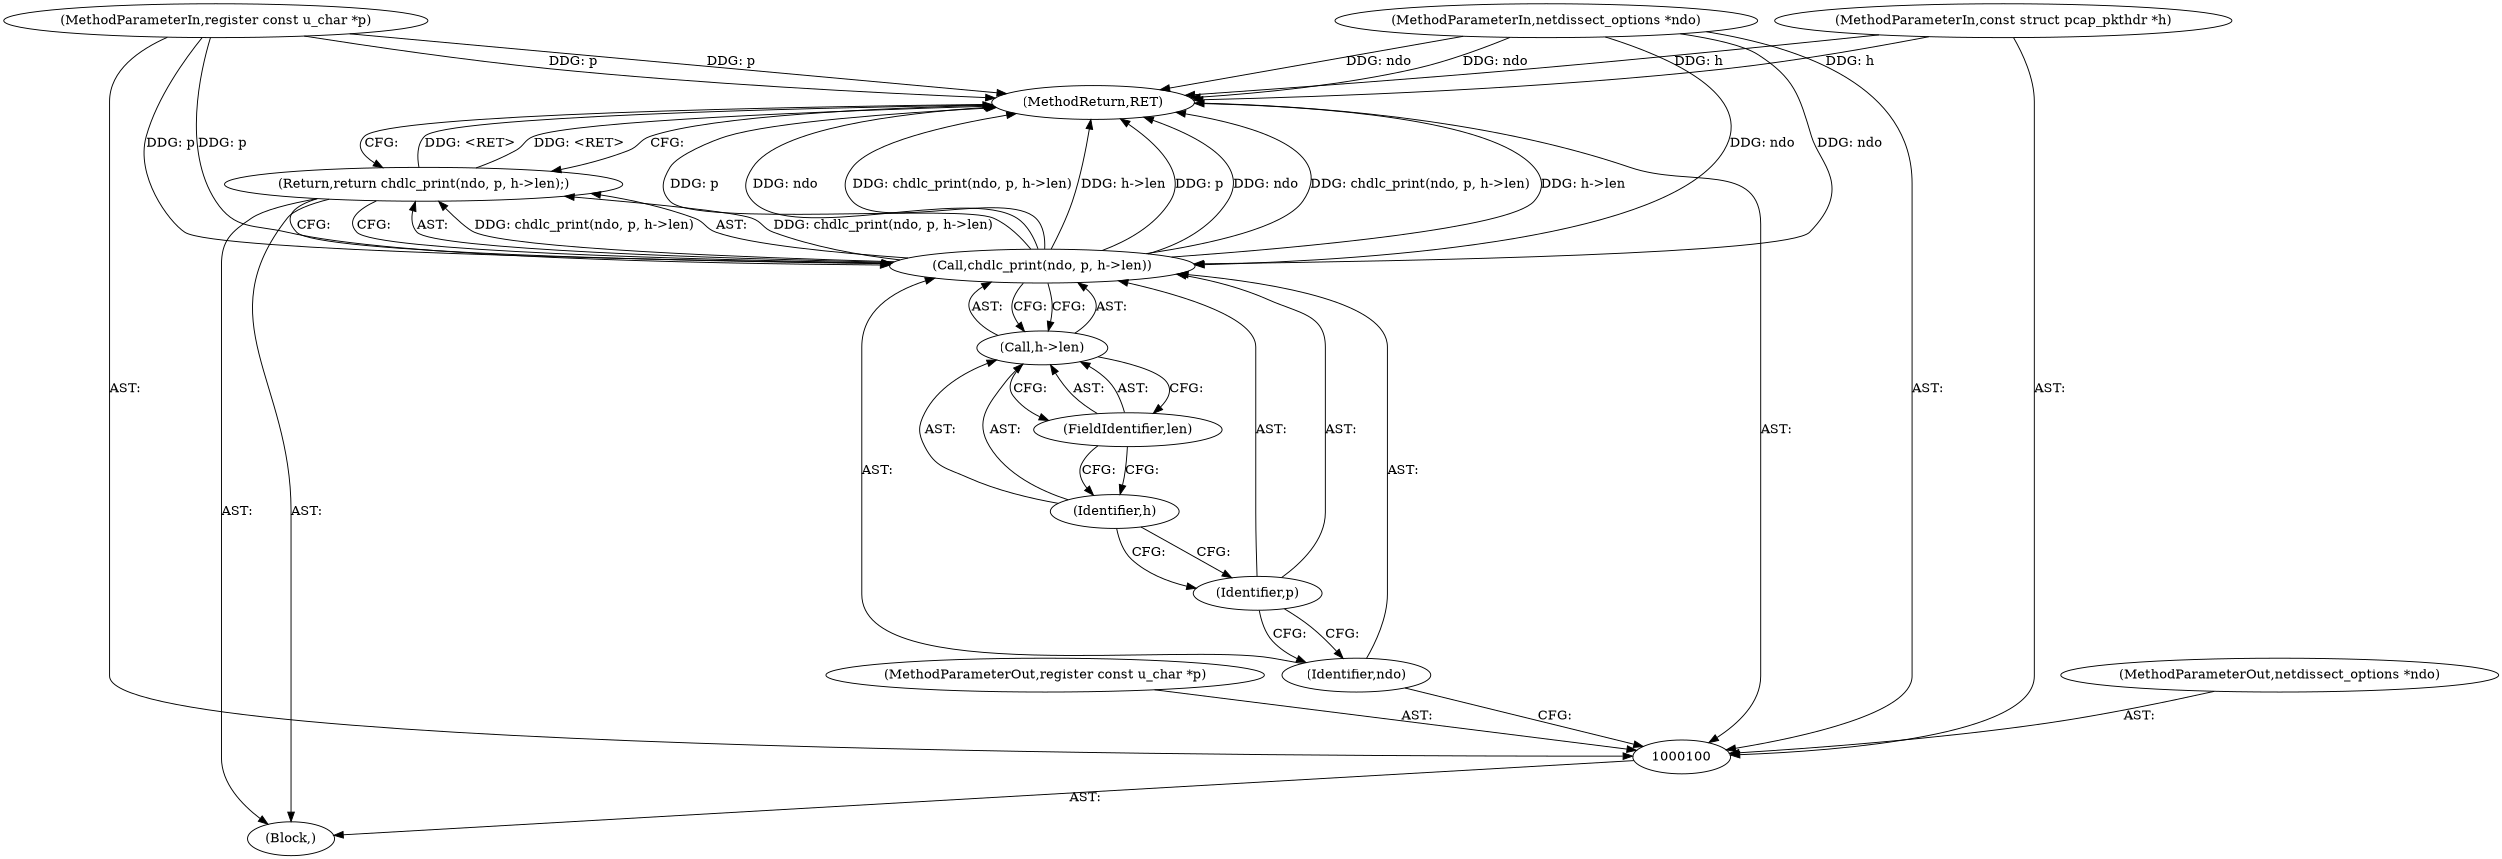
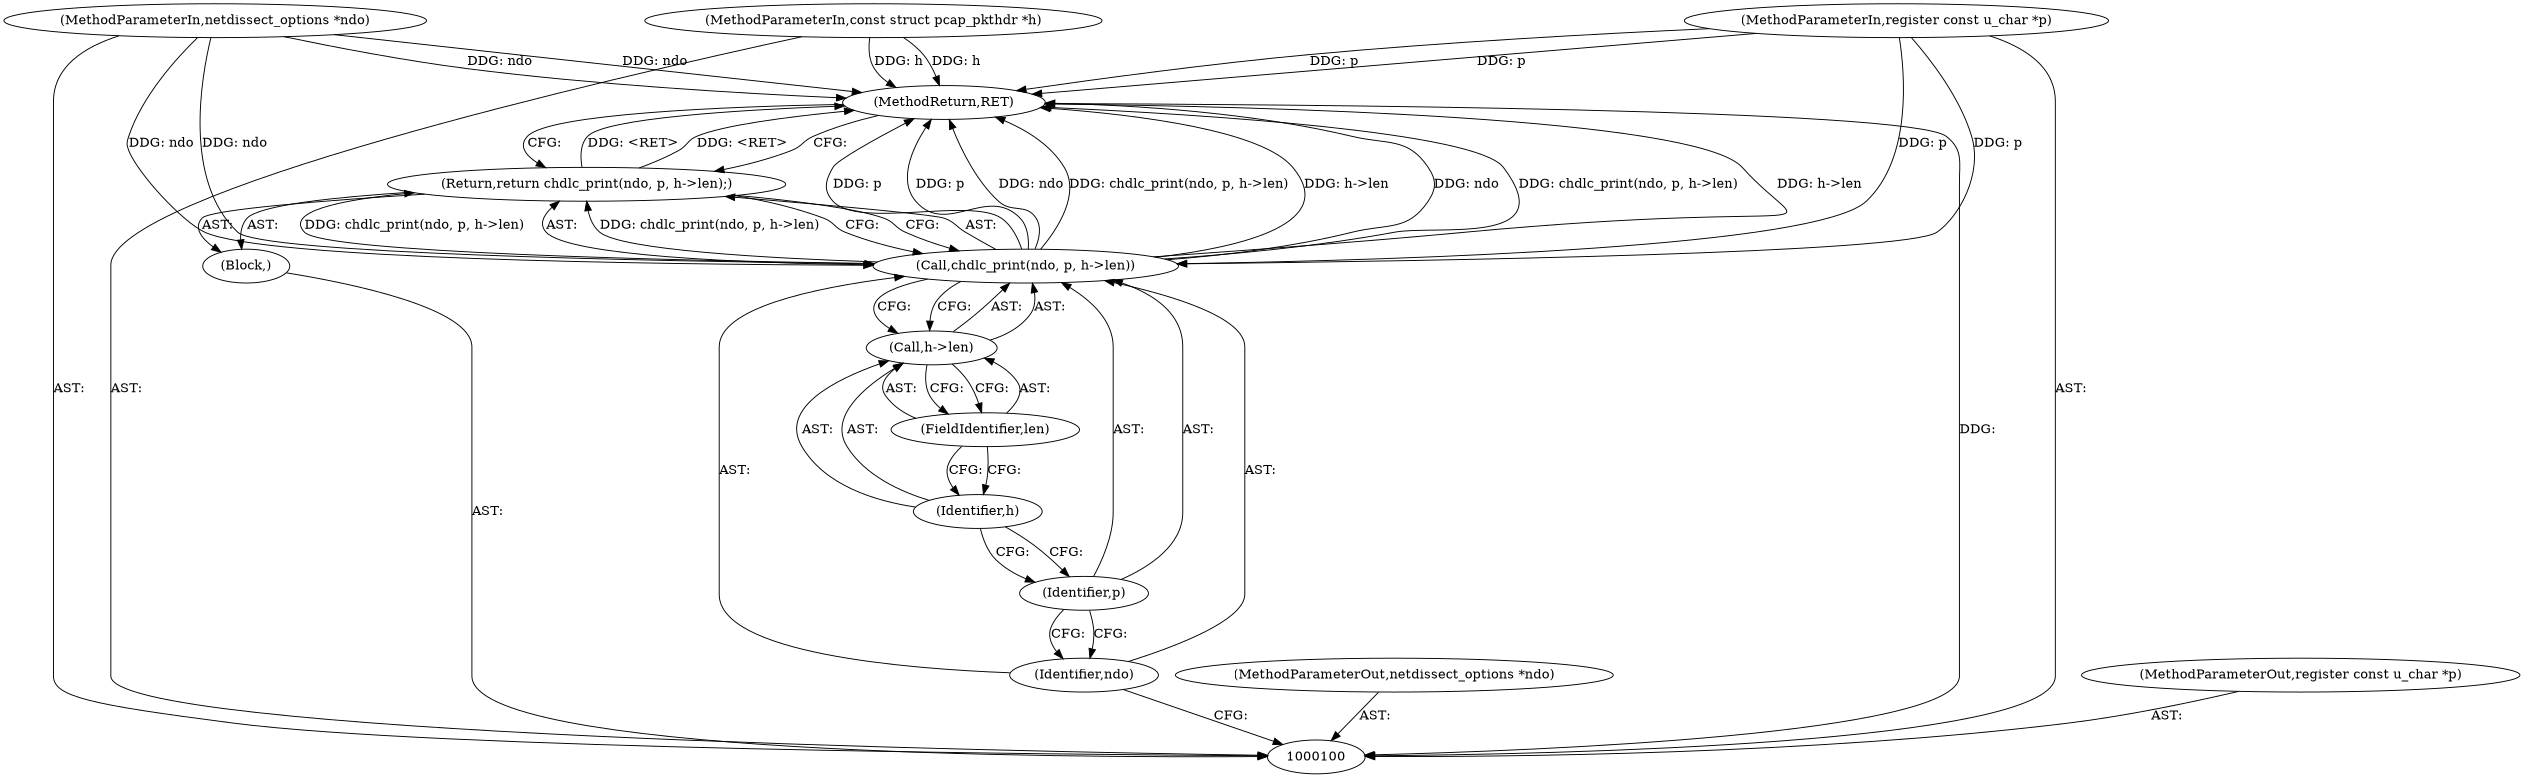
edge "(MethodReturn,RET)" -> "1000100": label "AST: " -> "DDG: "
edge "1000100" -> "(Block,)": reversed
